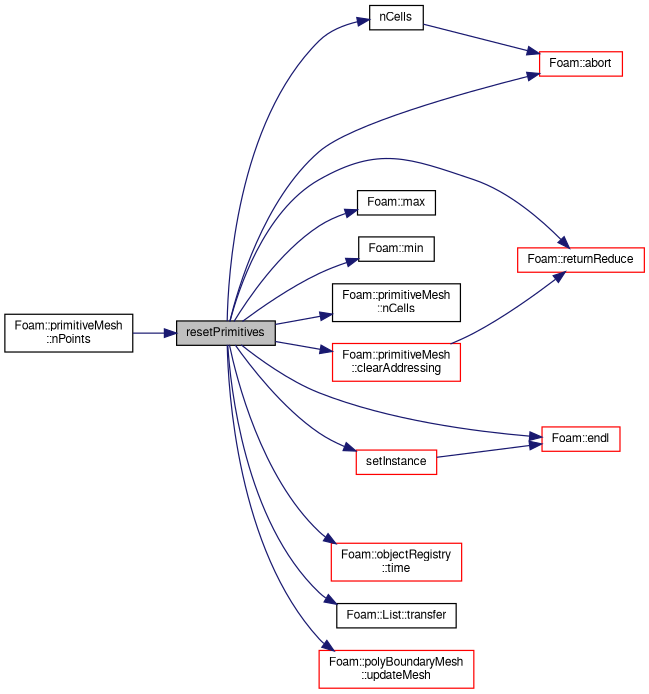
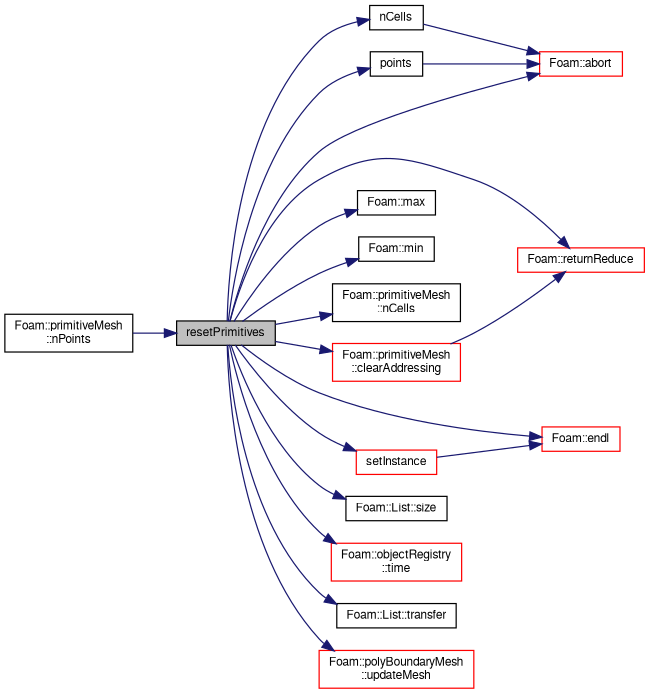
node "points": added
node "Foam::List::size": added
